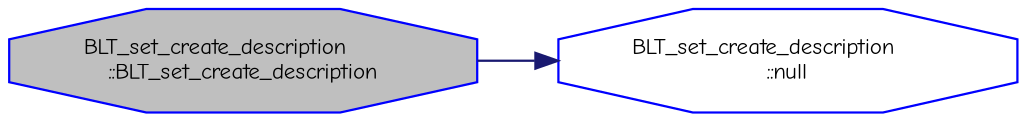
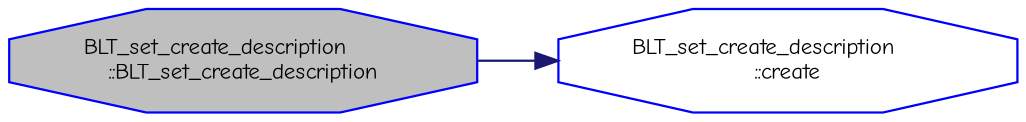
node "BLT_set_create_description ::null": label "BLT_set_create_description ::null" -> "BLT_set_create_description ::create"
